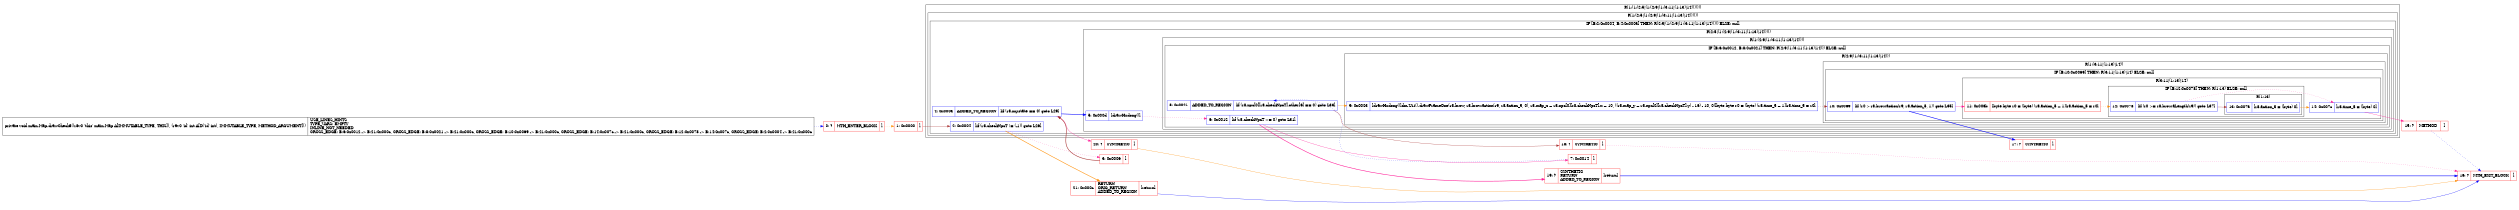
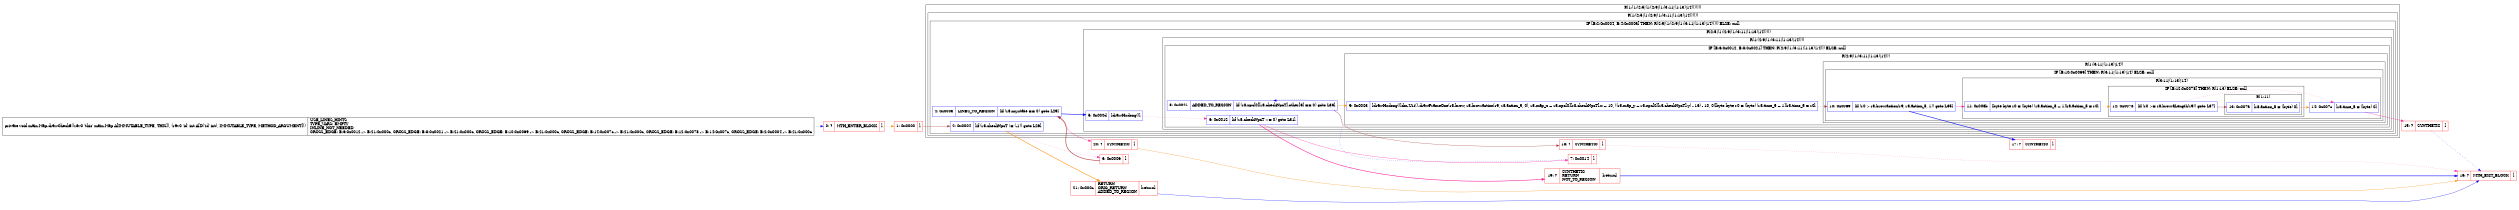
cluster "R(1:13)": label "R(1:13)" -> "R(1:11)"
node "11: 0x006b": color red -> blue
node "4: 0x000a": text "ADDED_TO_REGION" -> "LINES_TO_REGION"
node "15: ?": text "METHOD" -> "SYNTHETIC"
node "19: ?": text "ADDED_TO_REGION" -> "NOT_TO_REGION"
